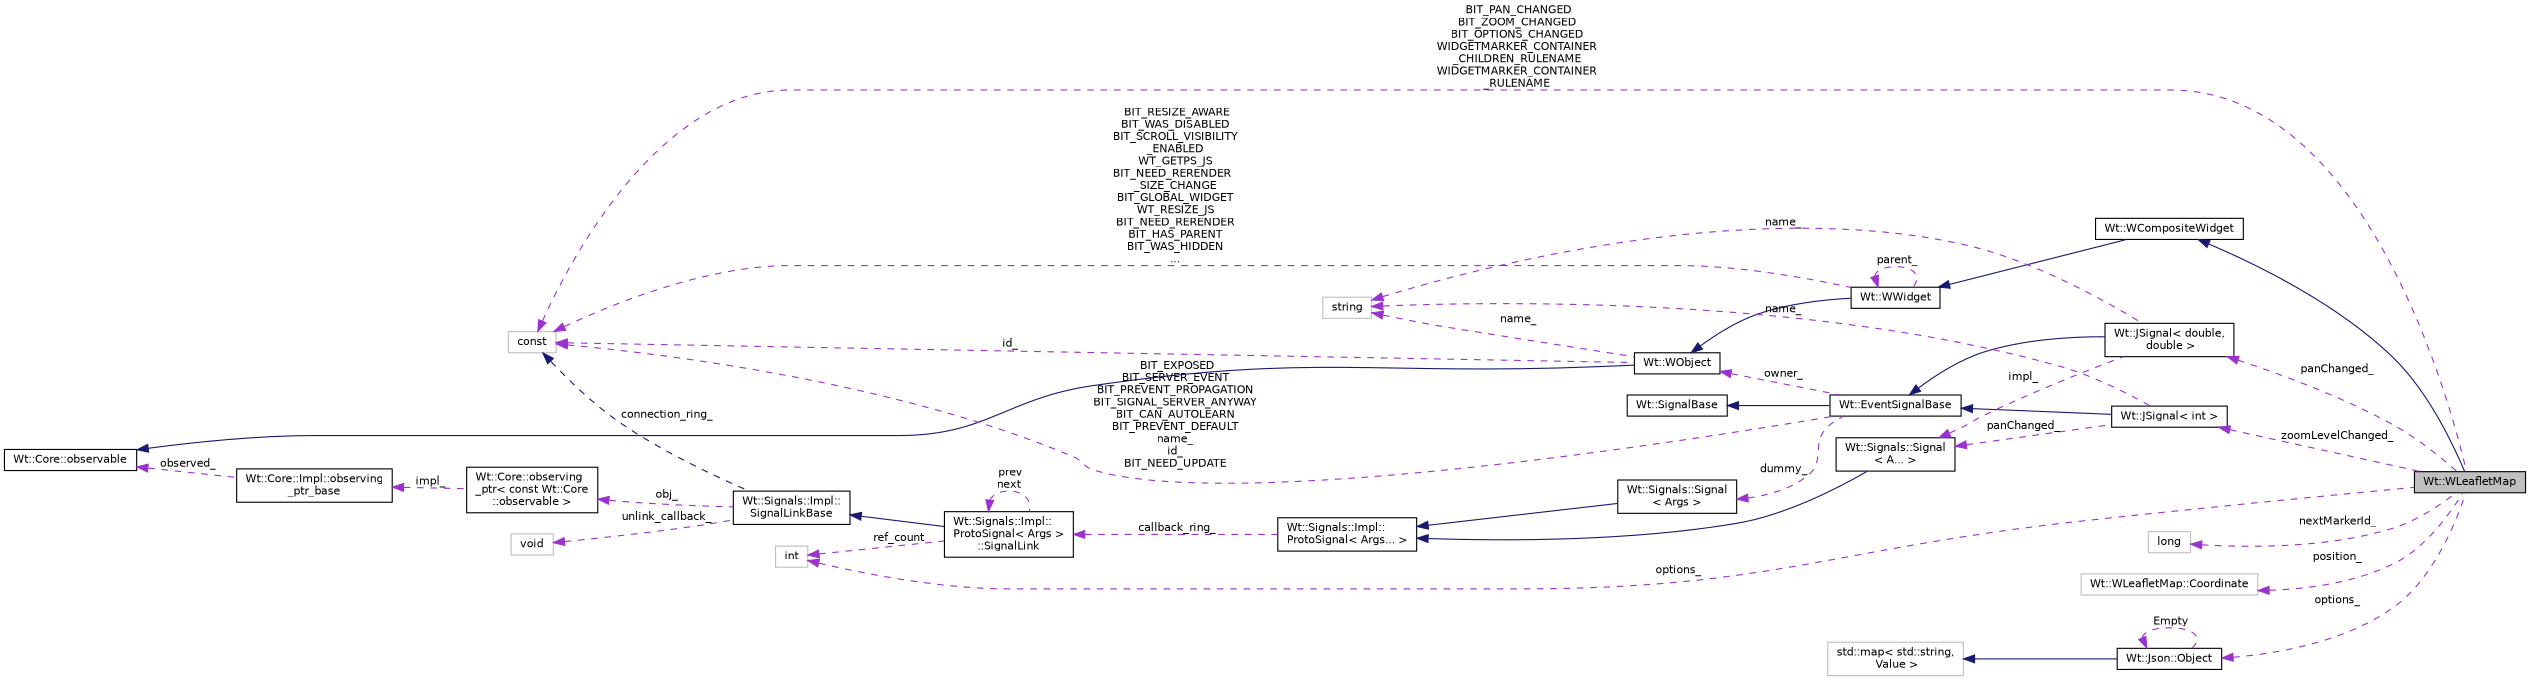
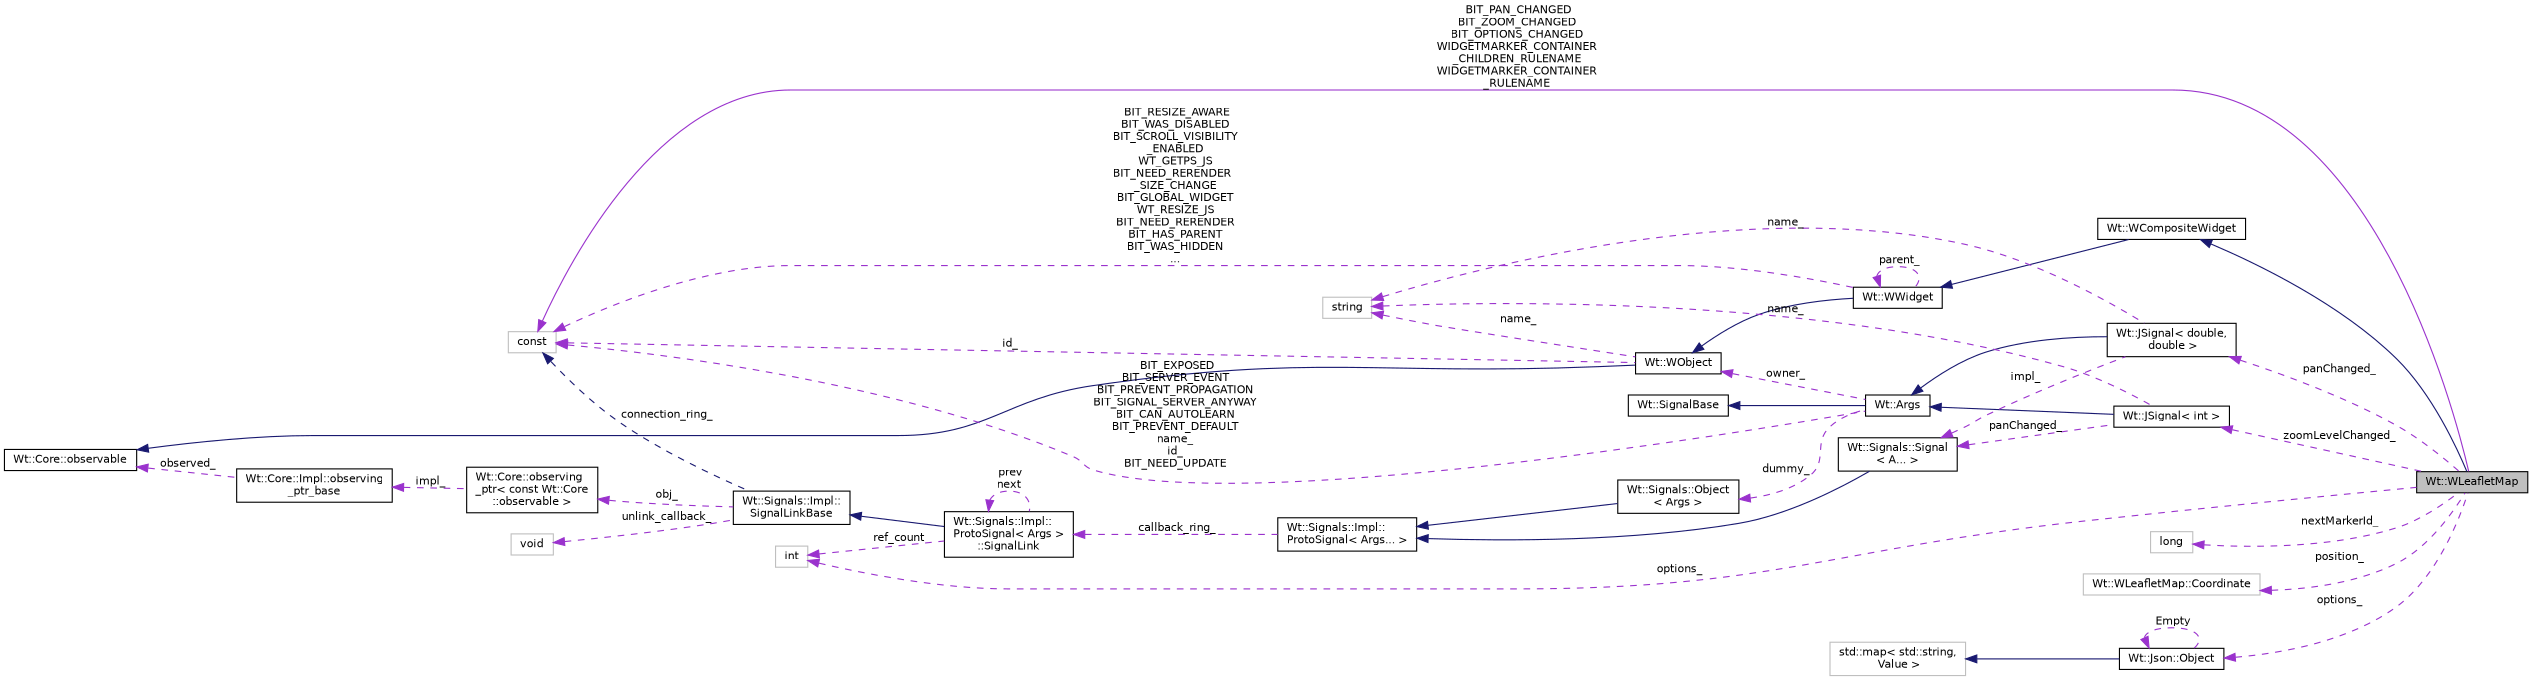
edge "Wt::WLeafletMap" -> "const": style dashed -> solid
node "Wt::EventSignalBase": label "Wt::EventSignalBase" -> "Wt::Args"
node "Wt::Signals::Signal < Args >": label "Wt::Signals::Signal < Args >" -> "Wt::Signals::Object < Args >"
